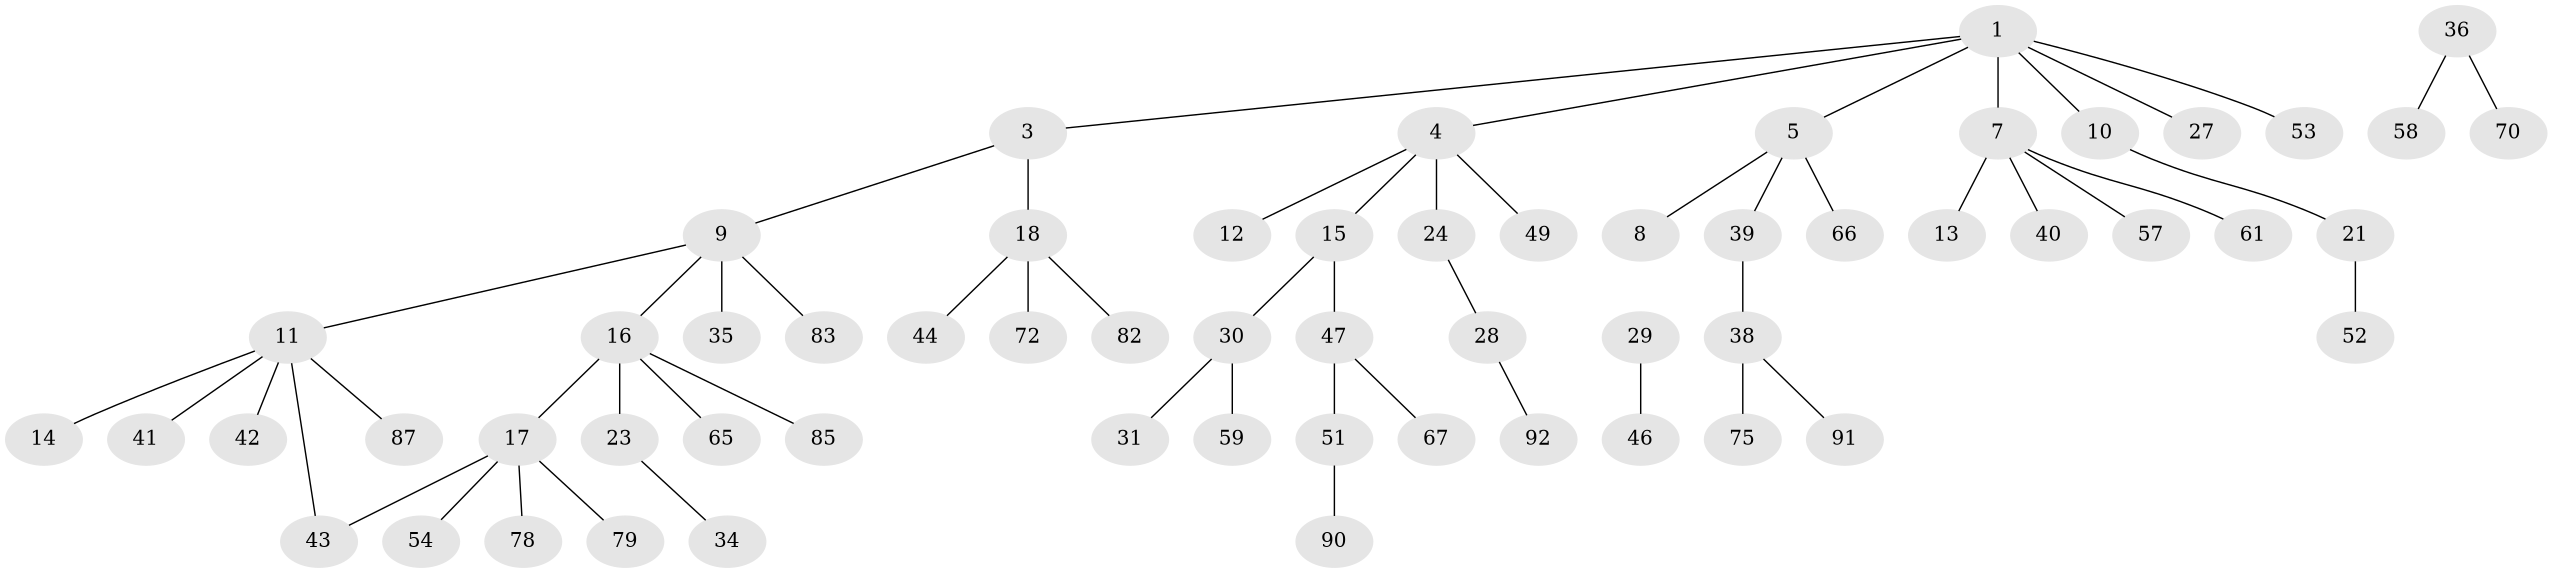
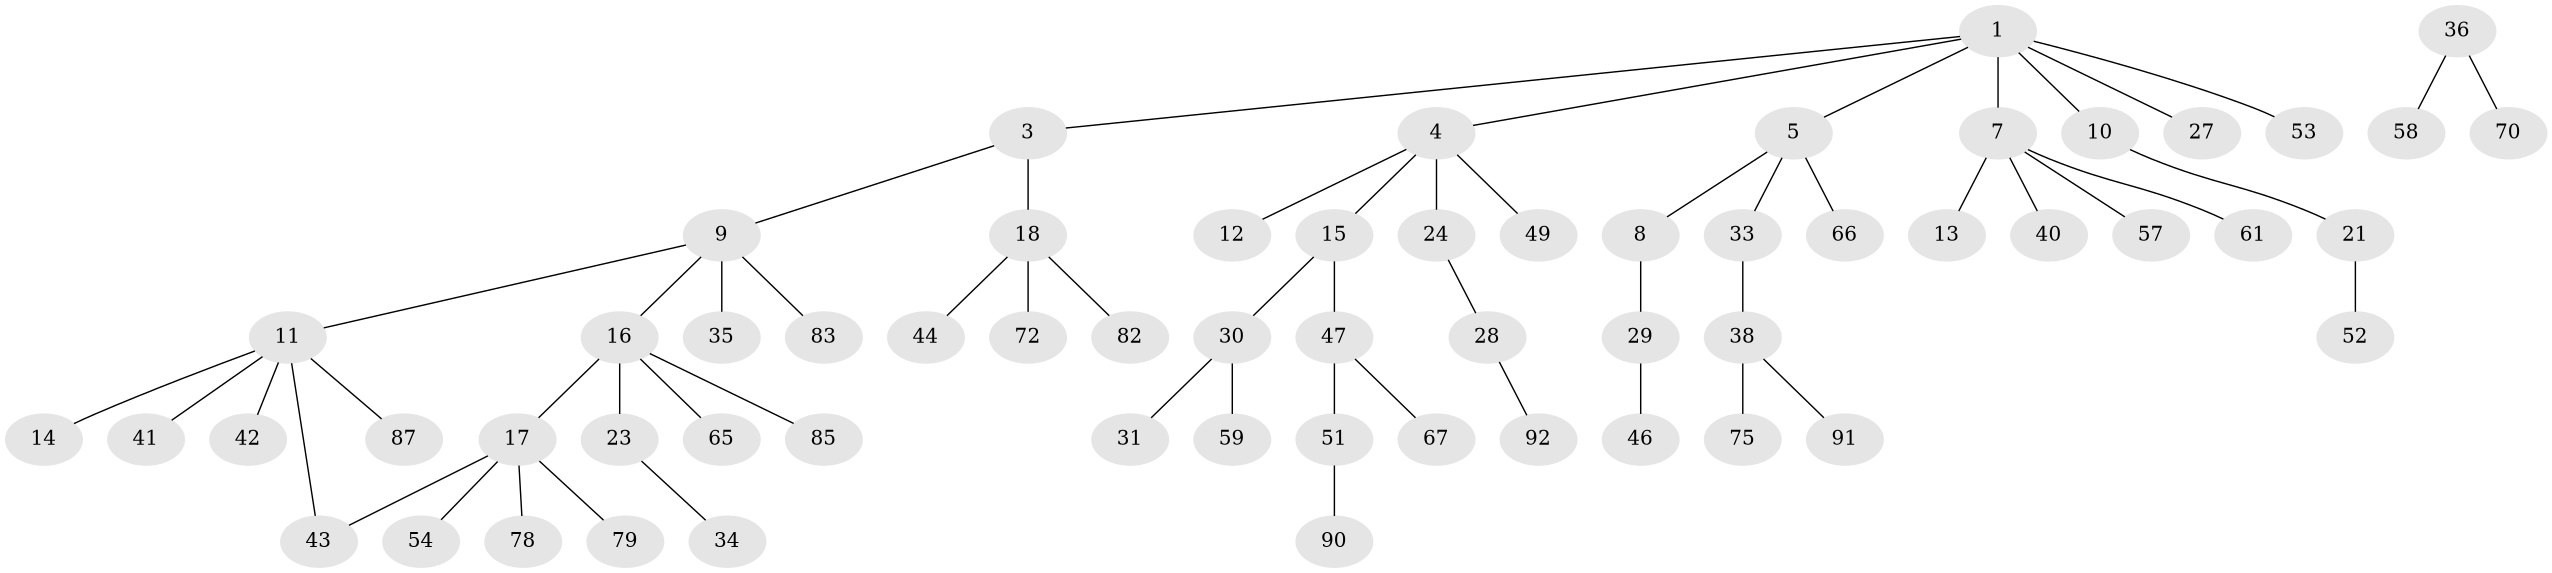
node "39": label "39" -> "33"
edge "8" -- "29": added
